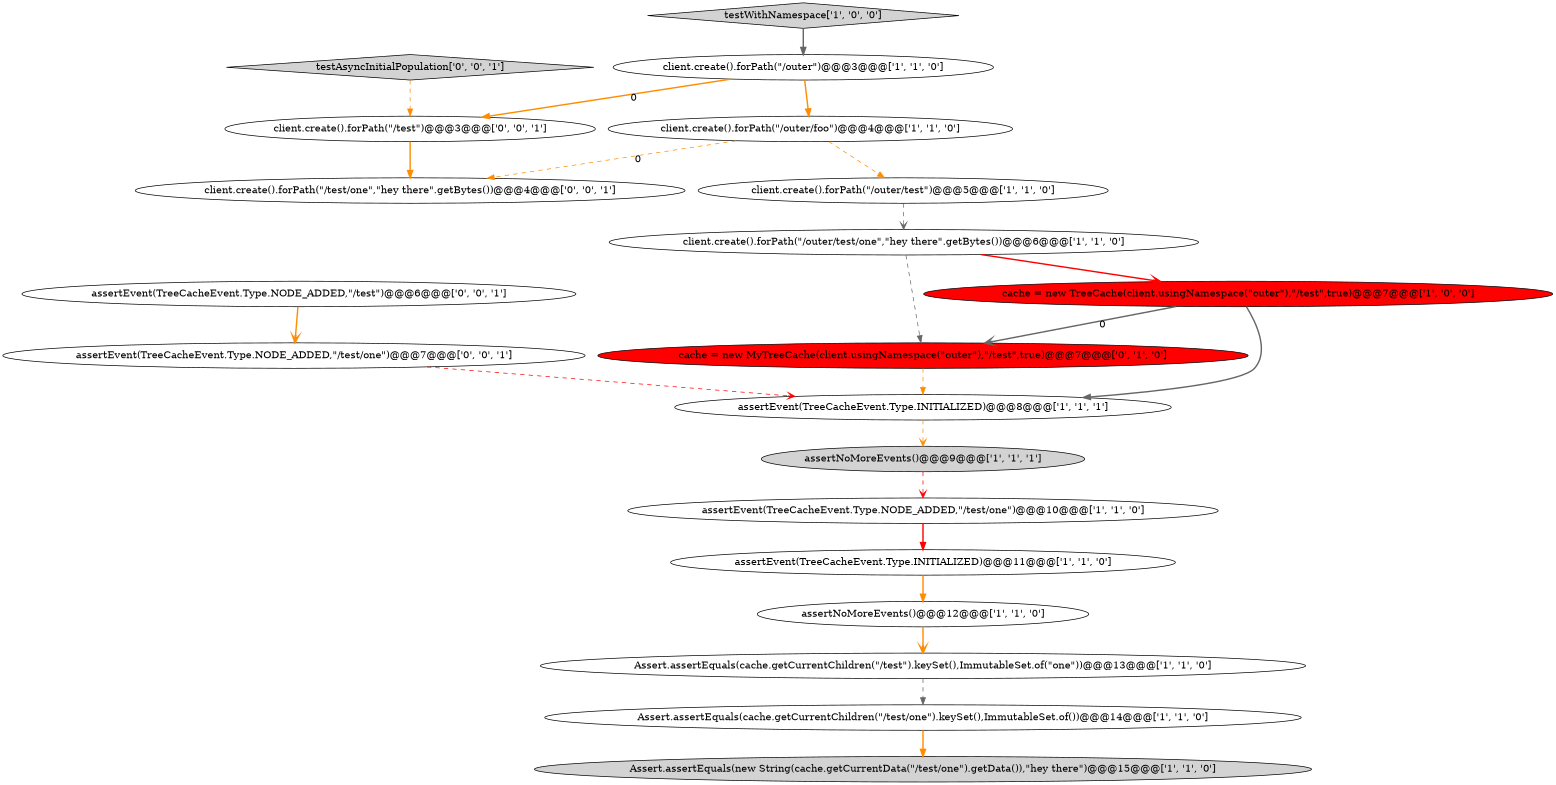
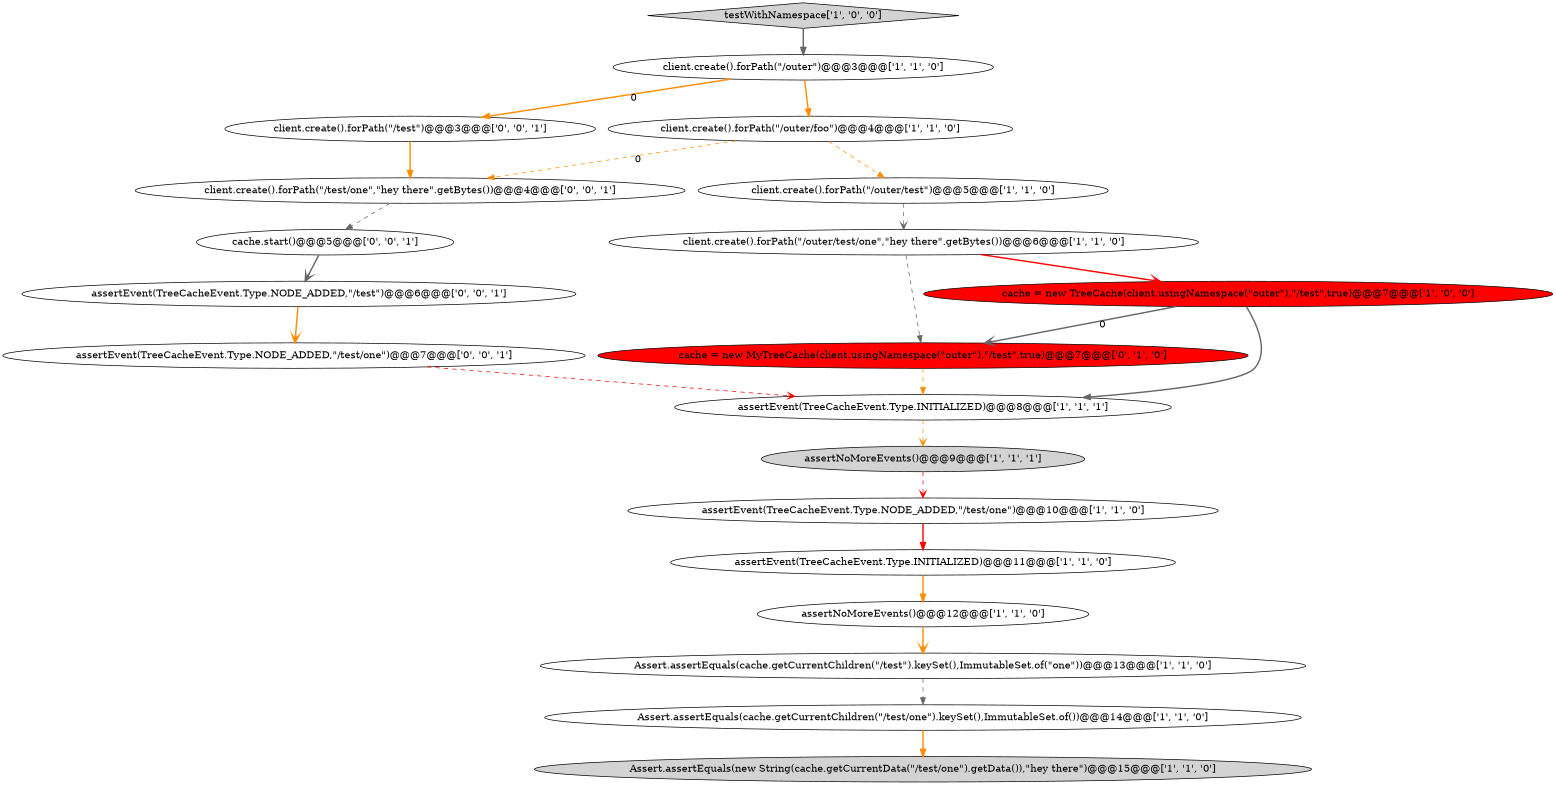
node "testAsyncInitialPopulation['0', '0', '1']": removed
node "cache.start()@@@5@@@['0', '0', '1']": added
